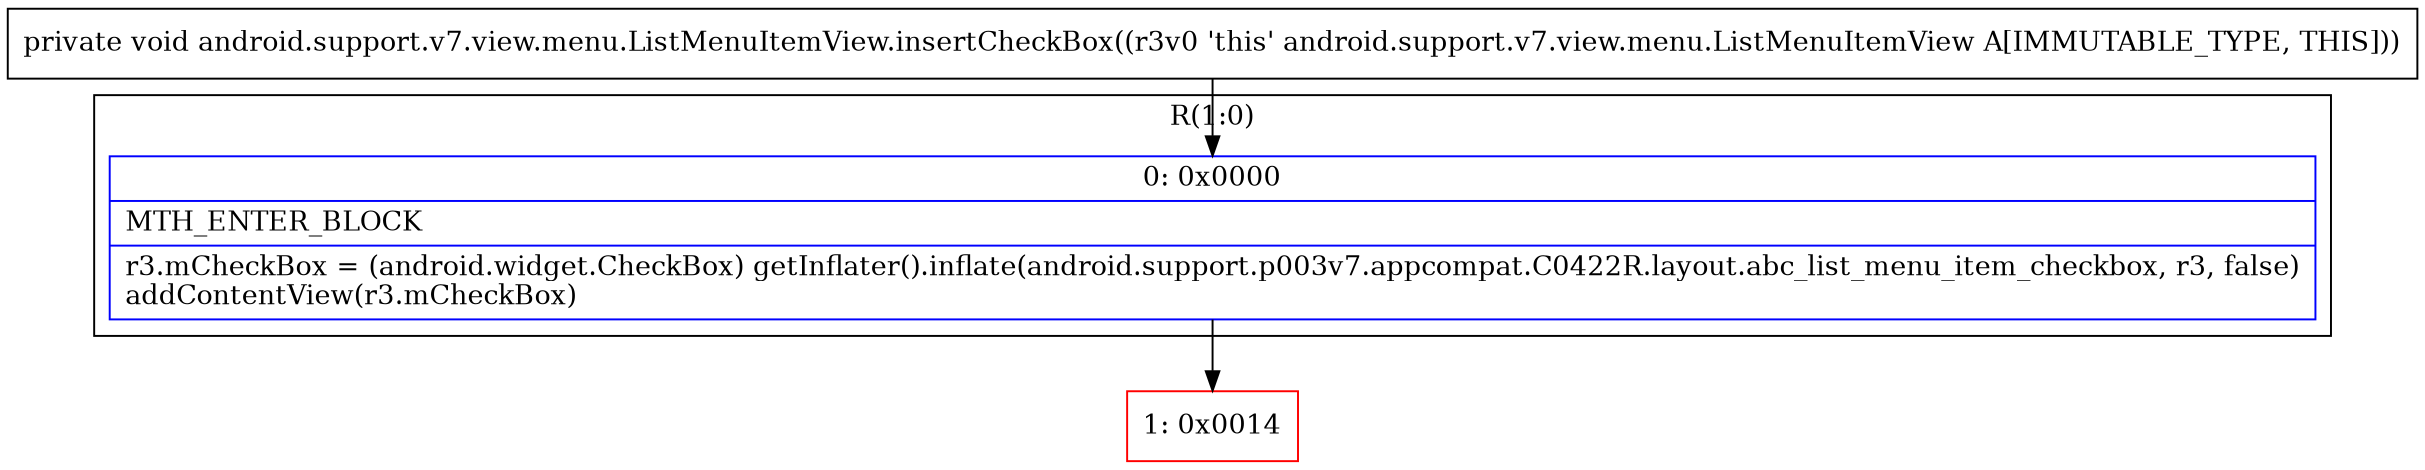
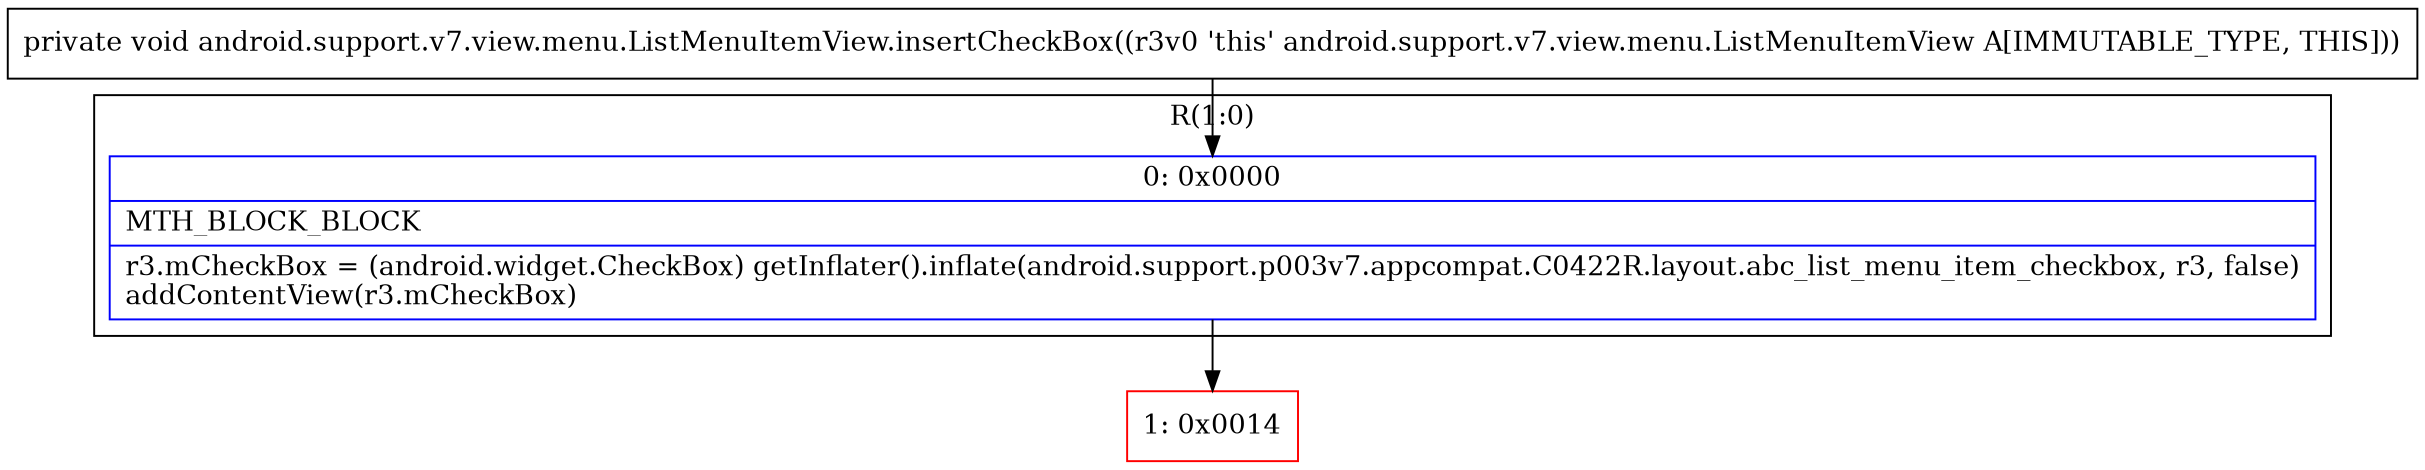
node "0: 0x0000": text "MTH_ENTER_BLOCK" -> "MTH_BLOCK_BLOCK"
